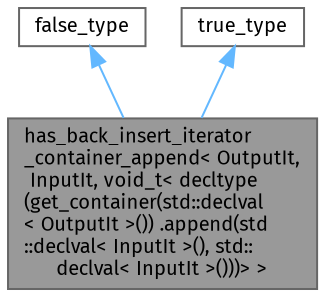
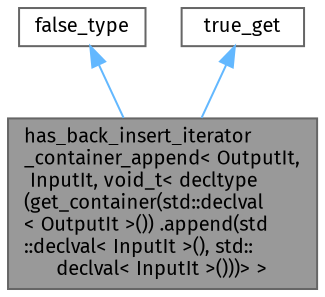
node "true_type": label "true_type" -> "true_get"
